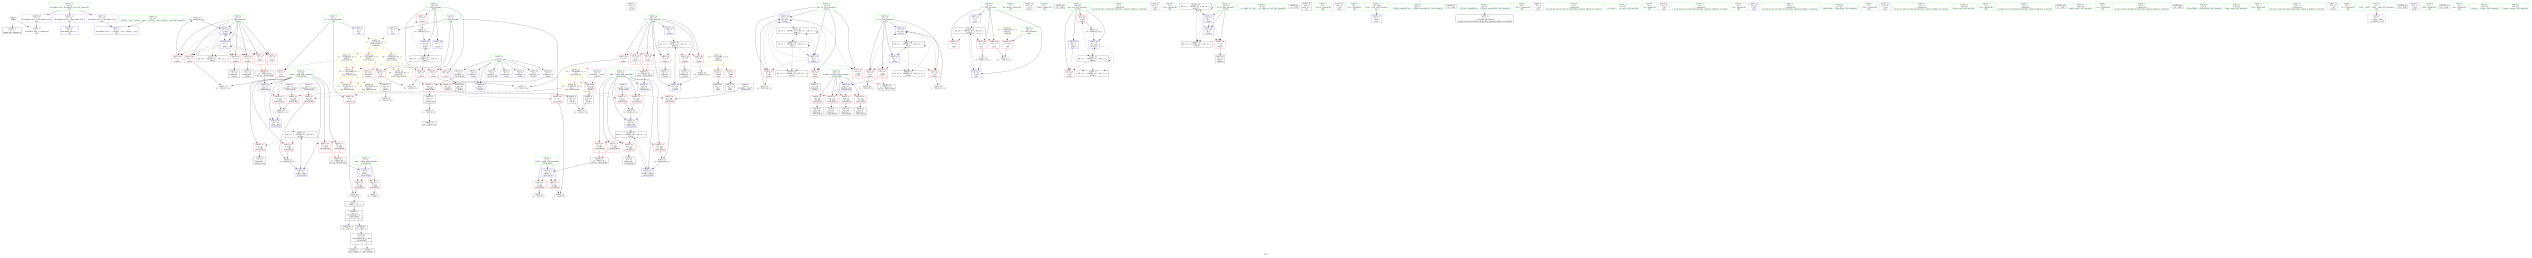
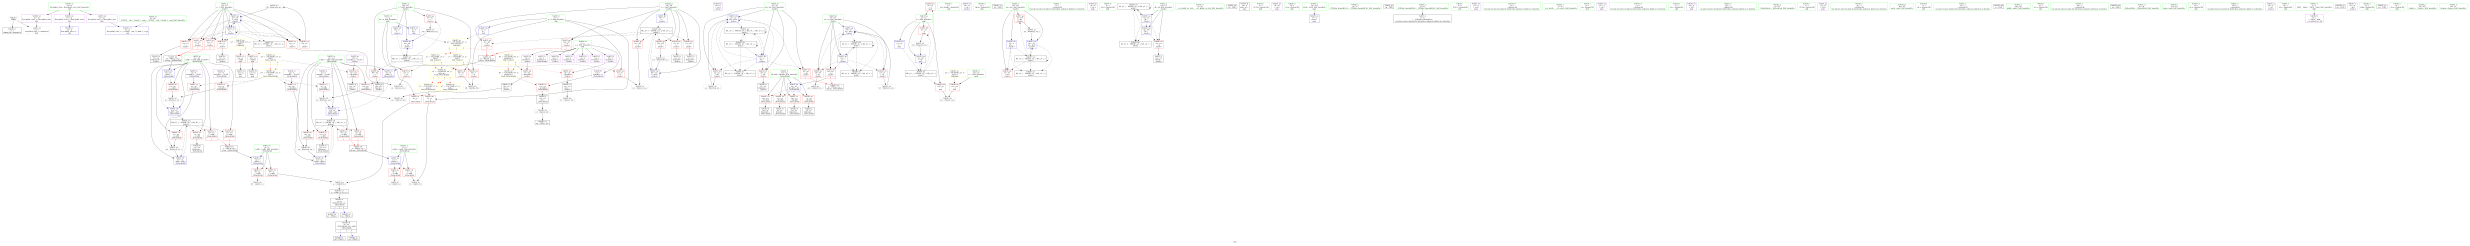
edge "NodeID: 54" -> "NodeID: 167": reversed
edge "NodeID: 87" -> "NodeID: 84": now "NodeID: 87" -> "NodeID: 162"
